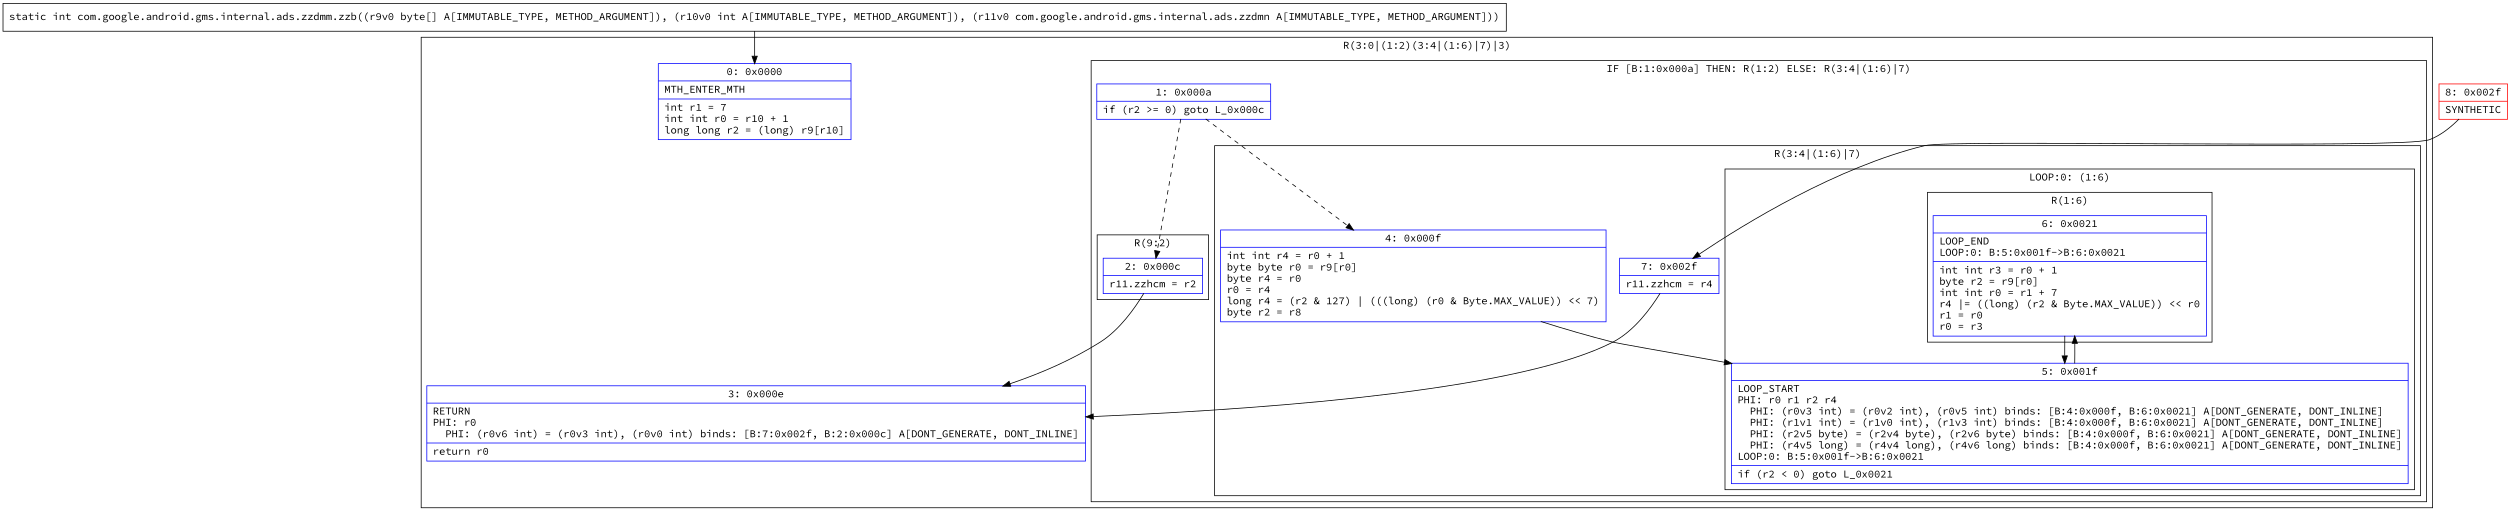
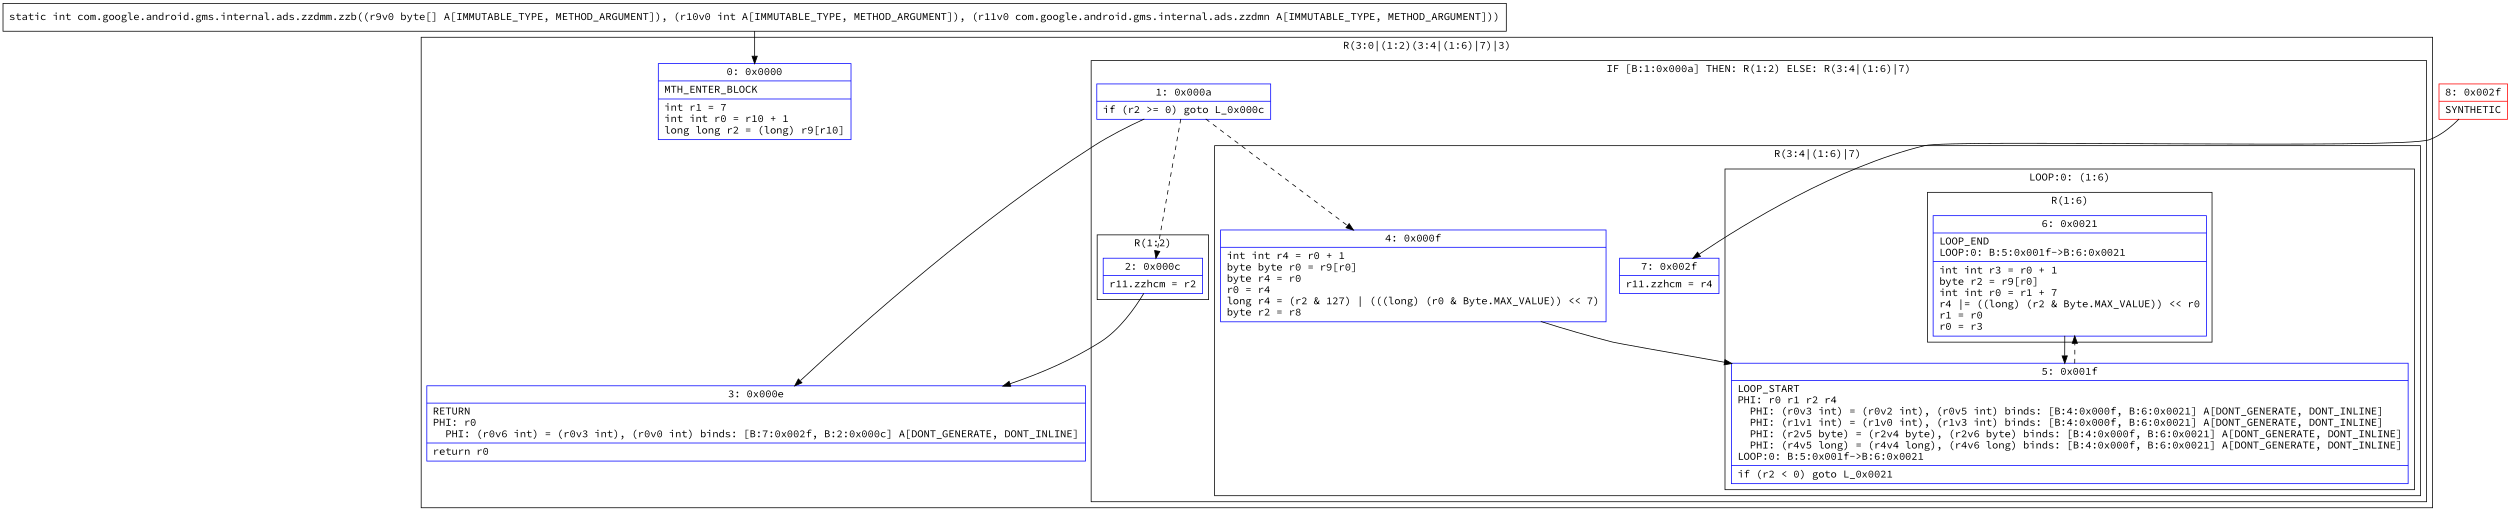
node "0: 0x0000": text "MTH_ENTER_MTH" -> "MTH_ENTER_BLOCK"
cluster "R(9:2)": label "R(9:2)" -> "R(1:2)"
edge "5: 0x001f" -> "6: 0x0021": style solid -> dashed
edge "7: 0x002f" -> "3: 0x000e": now "1: 0x000a" -> "3: 0x000e"
